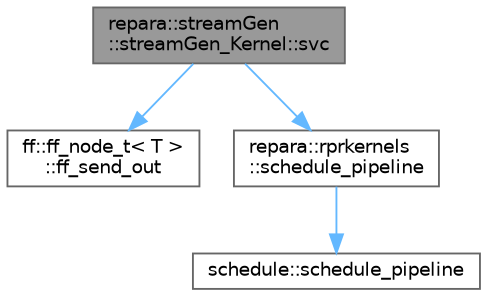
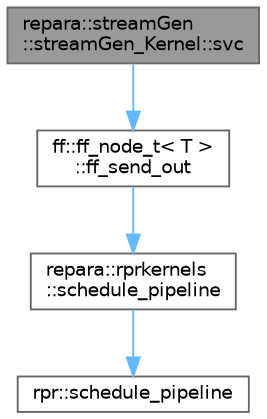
edge "repara::streamGen ::streamGen_Kernel::svc" -> "repara::rprkernels ::schedule_pipeline": now "ff::ff_node_t< T > ::ff_send_out" -> "repara::rprkernels ::schedule_pipeline"
node "schedule::schedule_pipeline": label "schedule::schedule_pipeline" -> "rpr::schedule_pipeline"
